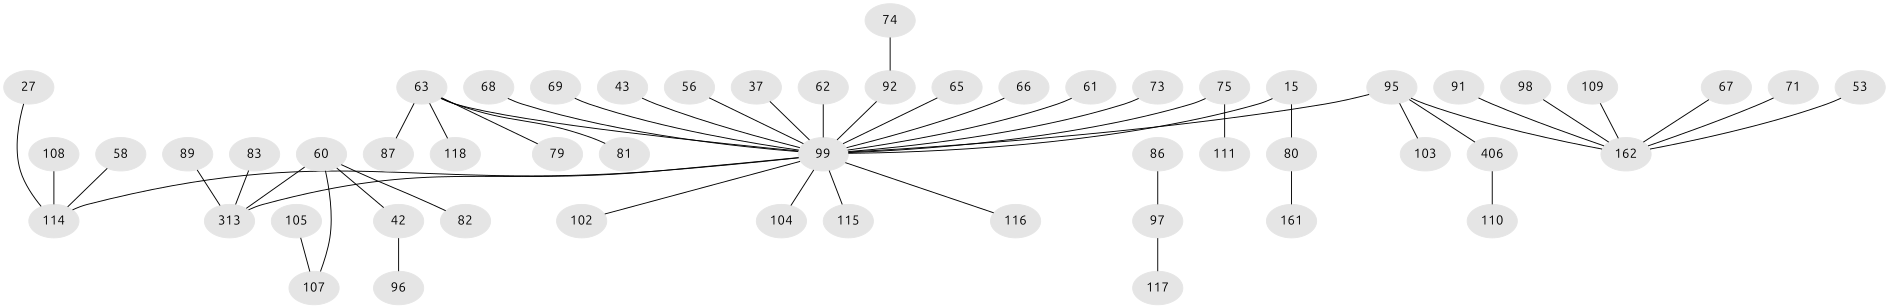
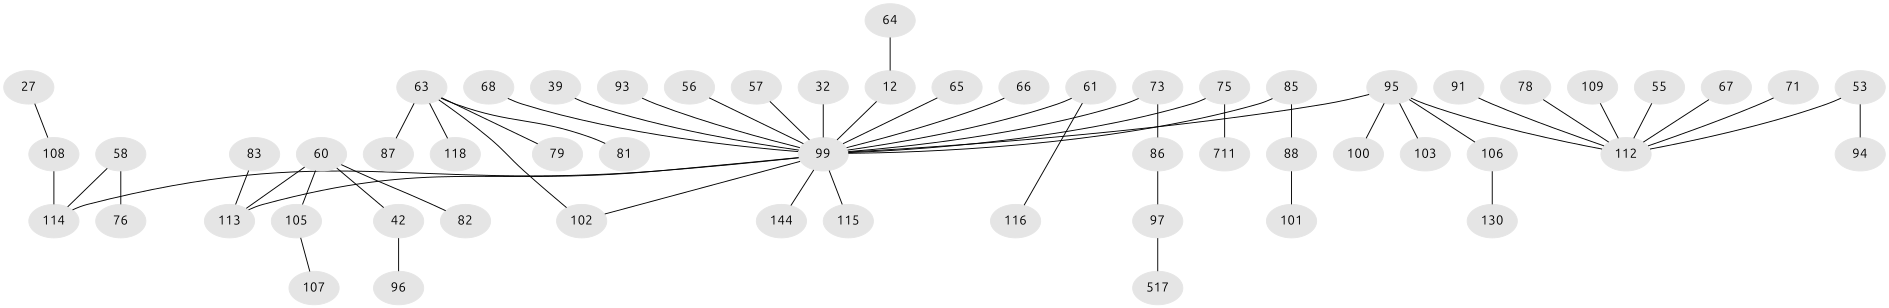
node "74": label "74" -> "64"
node "69": label "69" -> "39"
node "43": label "43" -> "93"
node "37": label "37" -> "57"
node "62": label "62" -> "32"
node "92": label "92" -> "12"
node "15": label "15" -> "85"
node "98": label "98" -> "78"
node "55": added
edge "73" -- "86": added
edge "63" -- "99": now "63" -- "102"
node "89": removed
node "111": label "111" -> "711"
node "80": label "80" -> "88"
node "100": added
node "406": label "406" -> "106"
node "162": label "162" -> "112"
node "94": added
edge "27" -- "114": now "27" -- "108"
edge "99" -- "116": now "61" -- "116"
node "76": added
node "313": label "313" -> "113"
node "104": label "104" -> "144"
node "161": label "161" -> "101"
node "110": label "110" -> "130"
edge "60" -- "107": now "60" -- "105"
node "117": label "117" -> "517"
